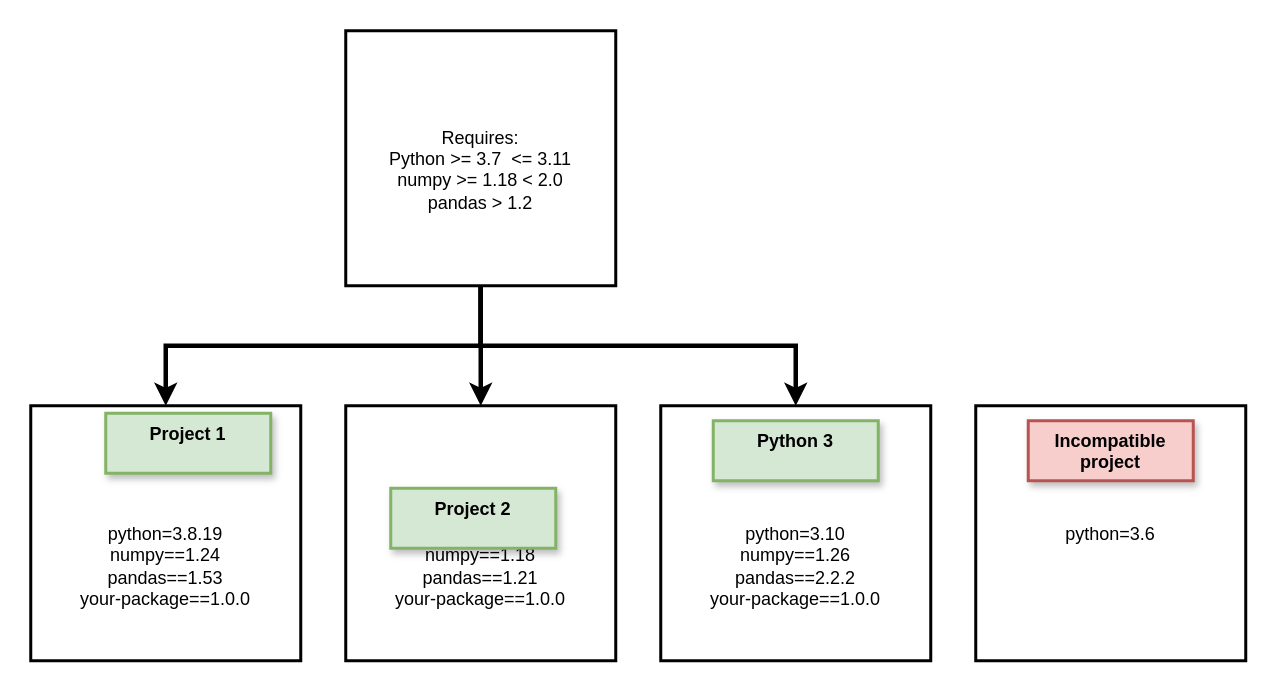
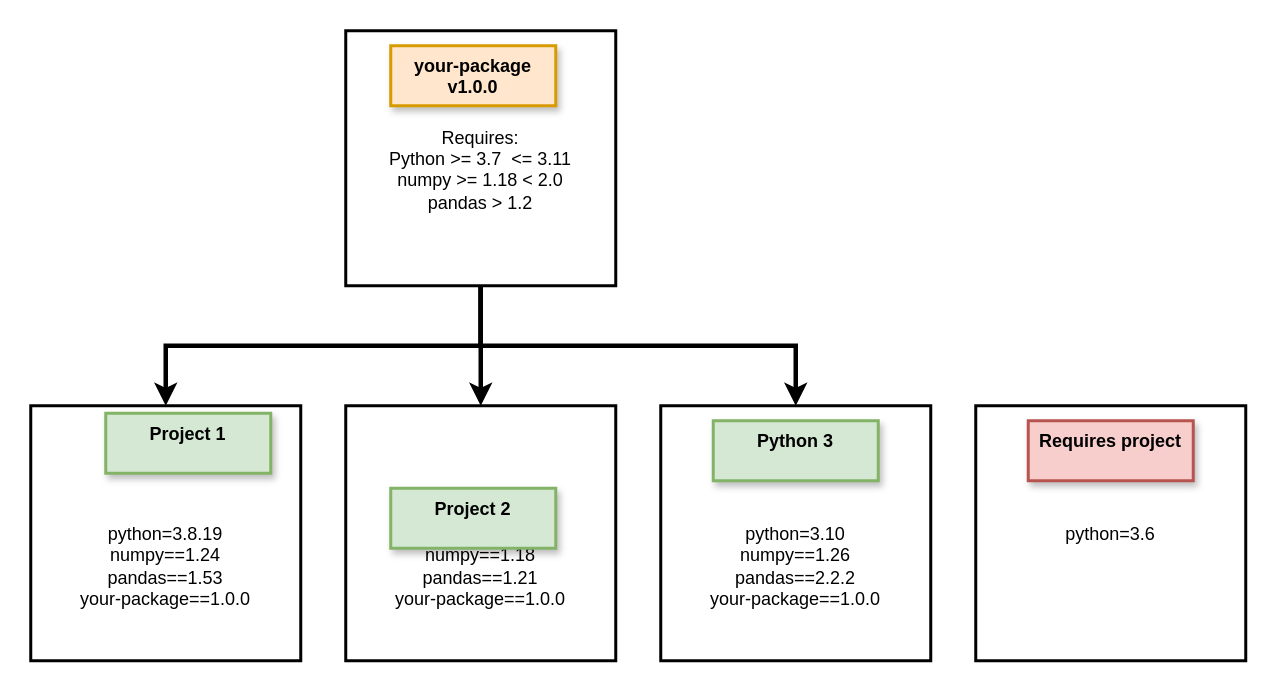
node "your-package v1.0.0": added
node "Incompatible project": label "Incompatible project" -> "Requires project"
